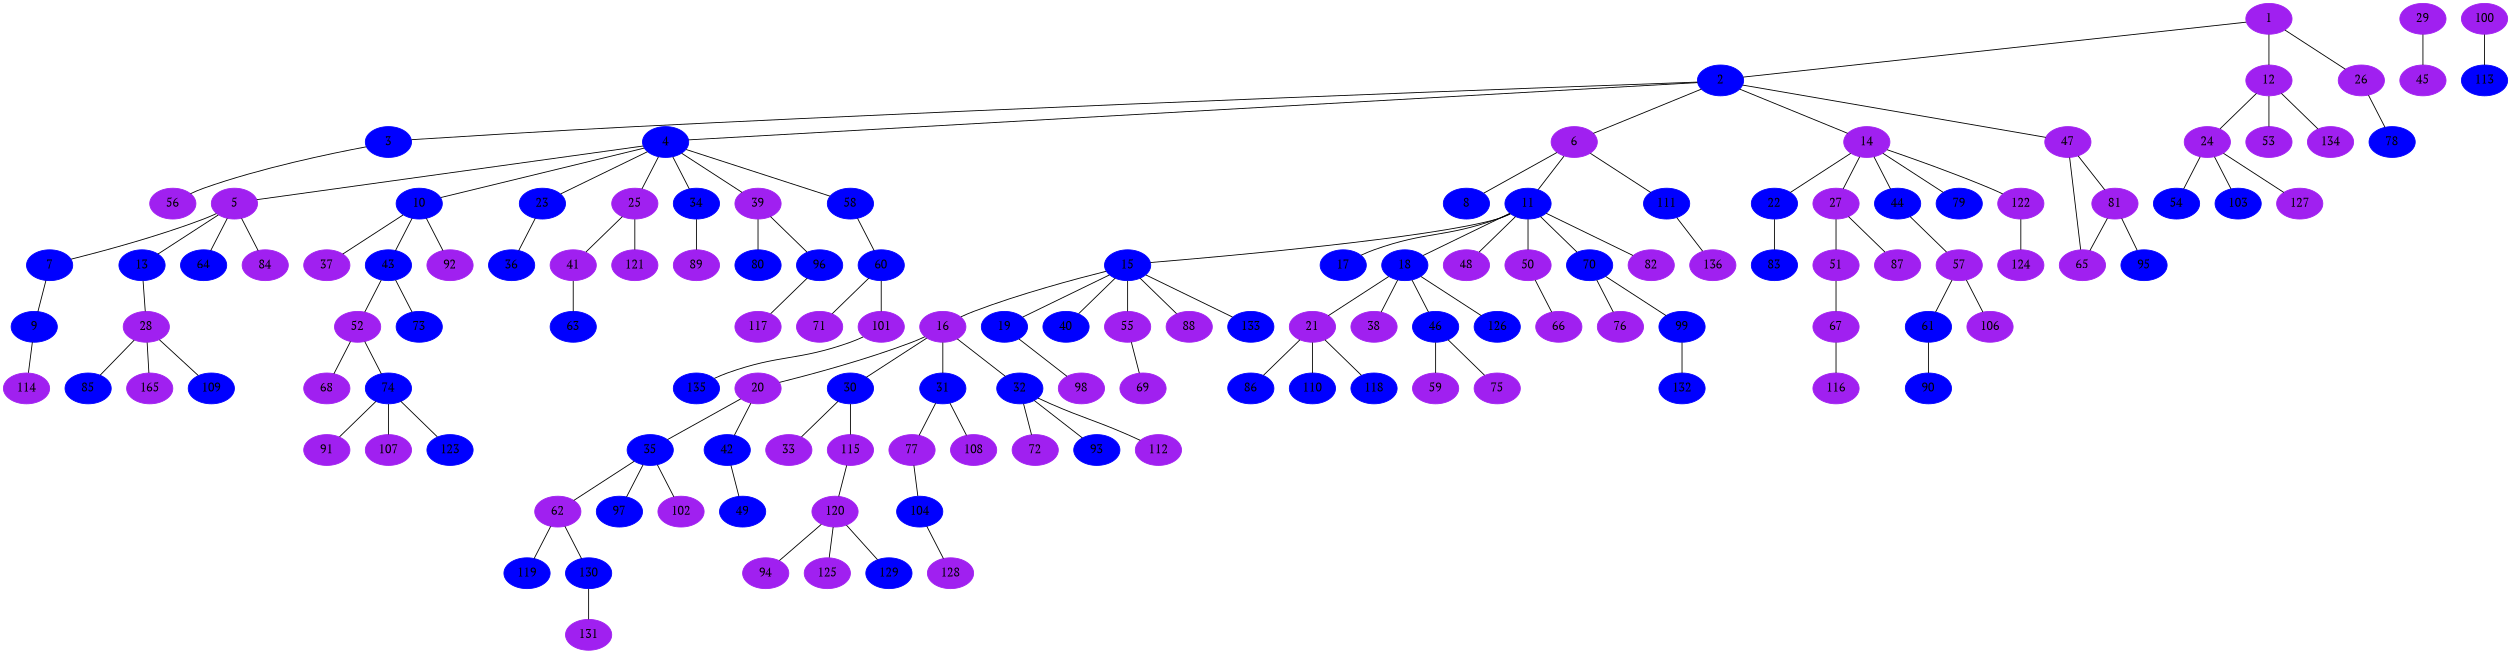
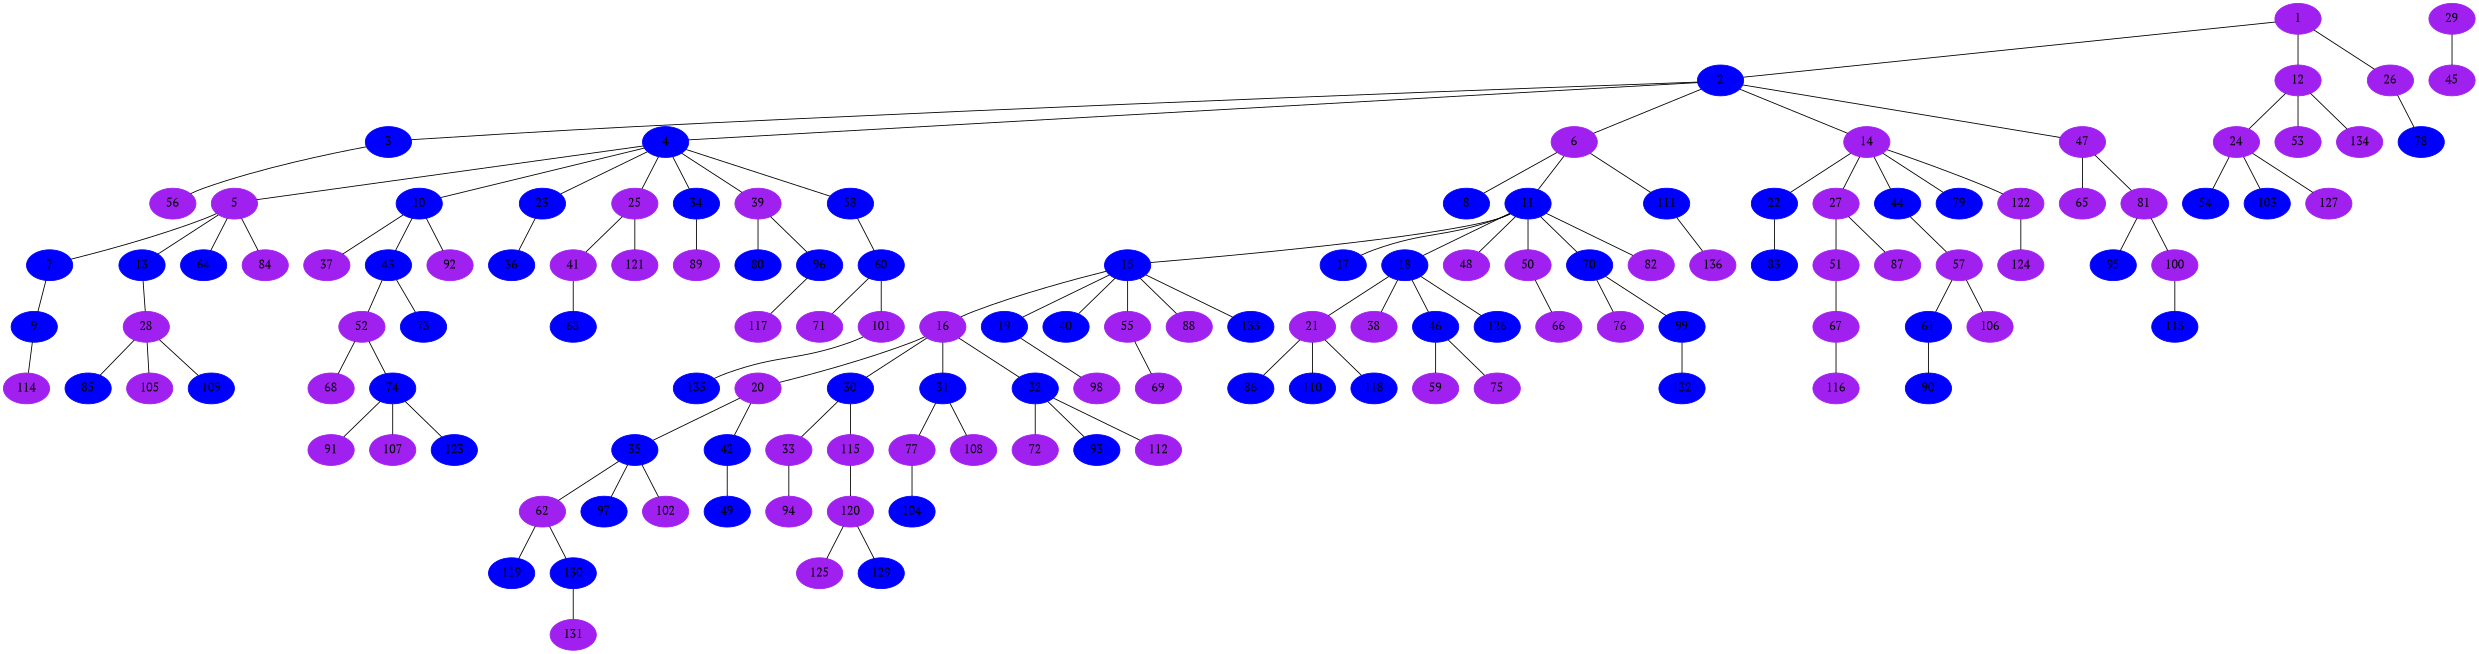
edge "81" -- "65": now "81" -- "100"
node "165": label "165" -> "105"
edge "120" -- "94": now "33" -- "94"
node "128": removed
